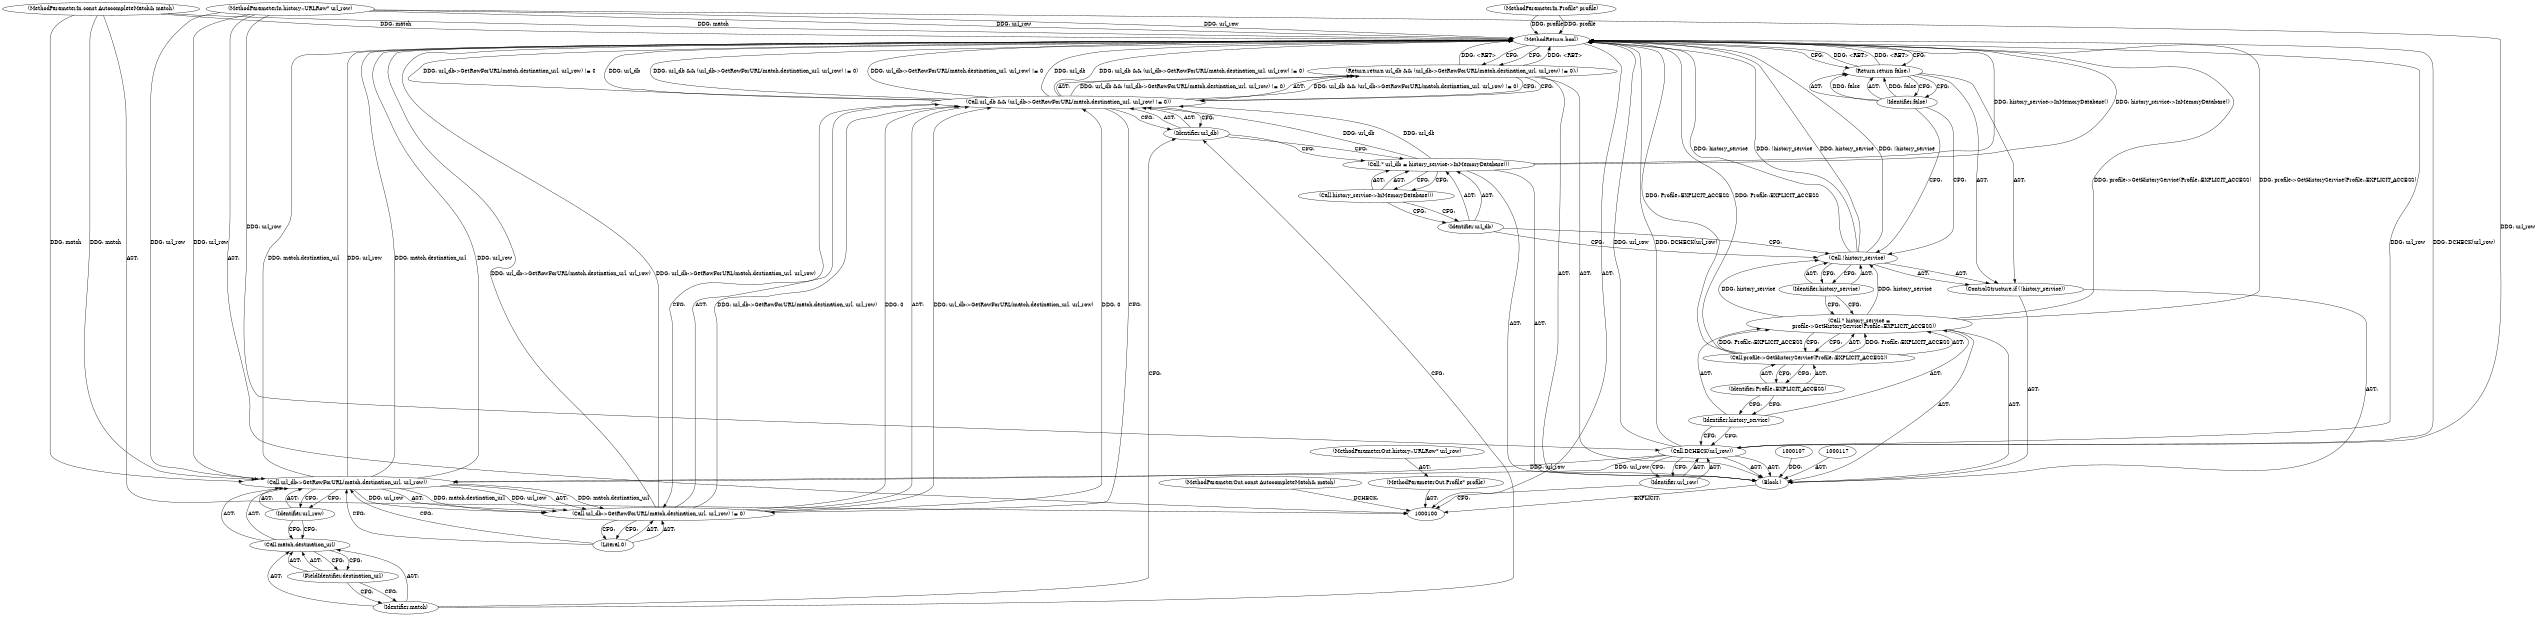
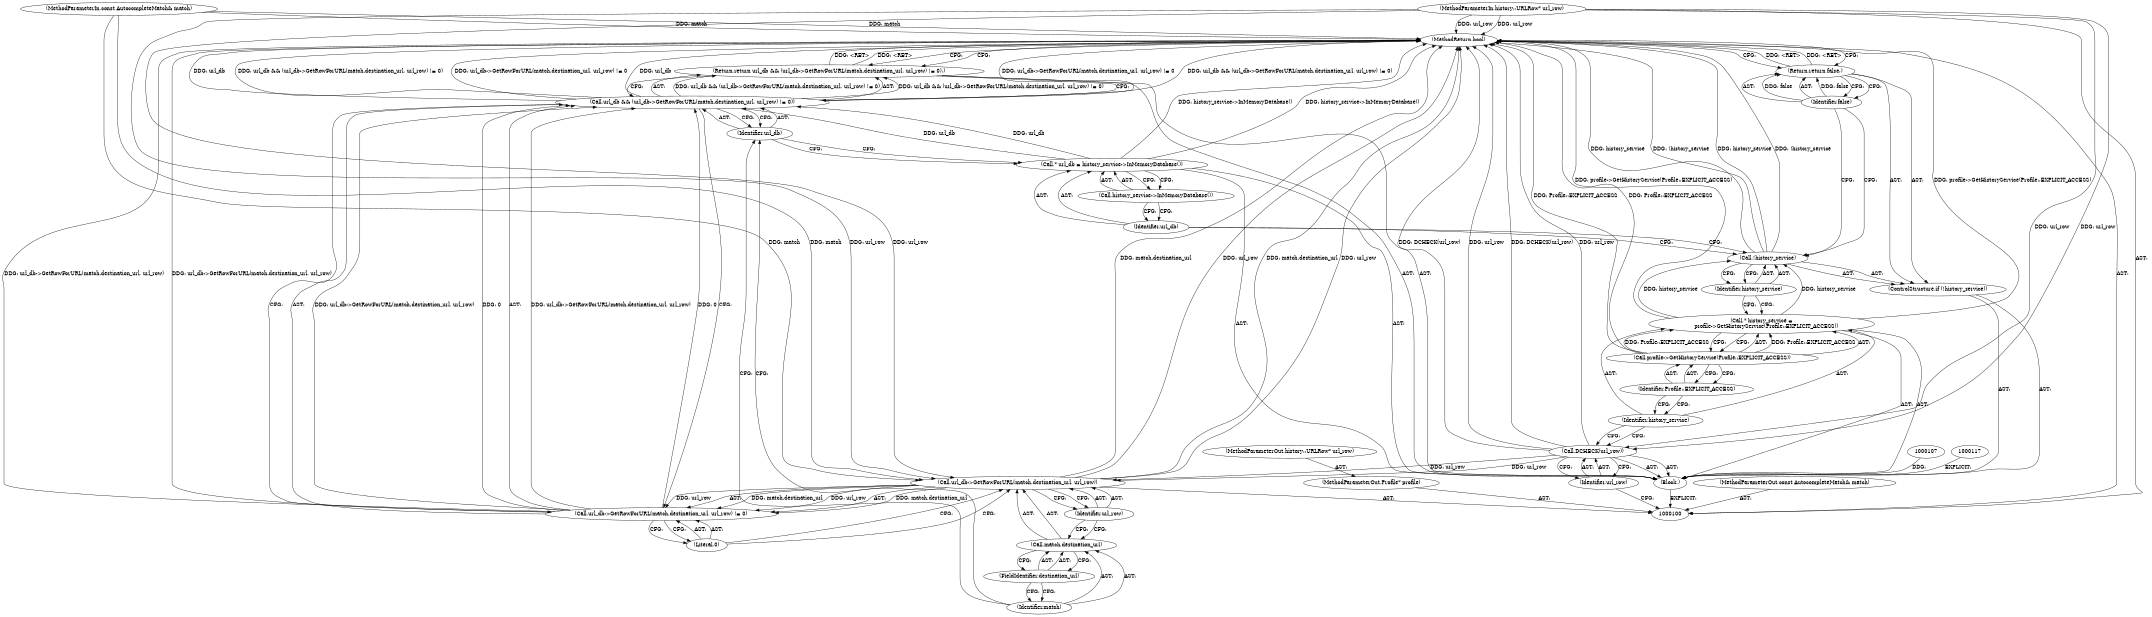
node "(MethodParameterIn,Profile* profile)": removed
edge "1000117" -> "(Block,)": label "AST: " -> "EXPLICIT: "
edge "(MethodParameterOut,const AutocompleteMatch& match)" -> "1000100": label "DCHECK: " -> "AST: "
edge "(MethodParameterIn,const AutocompleteMatch& match)" -> "1000100": now "(Call,url_db->GetRowForURL(match.destination_url, url_row))" -> "1000100"
